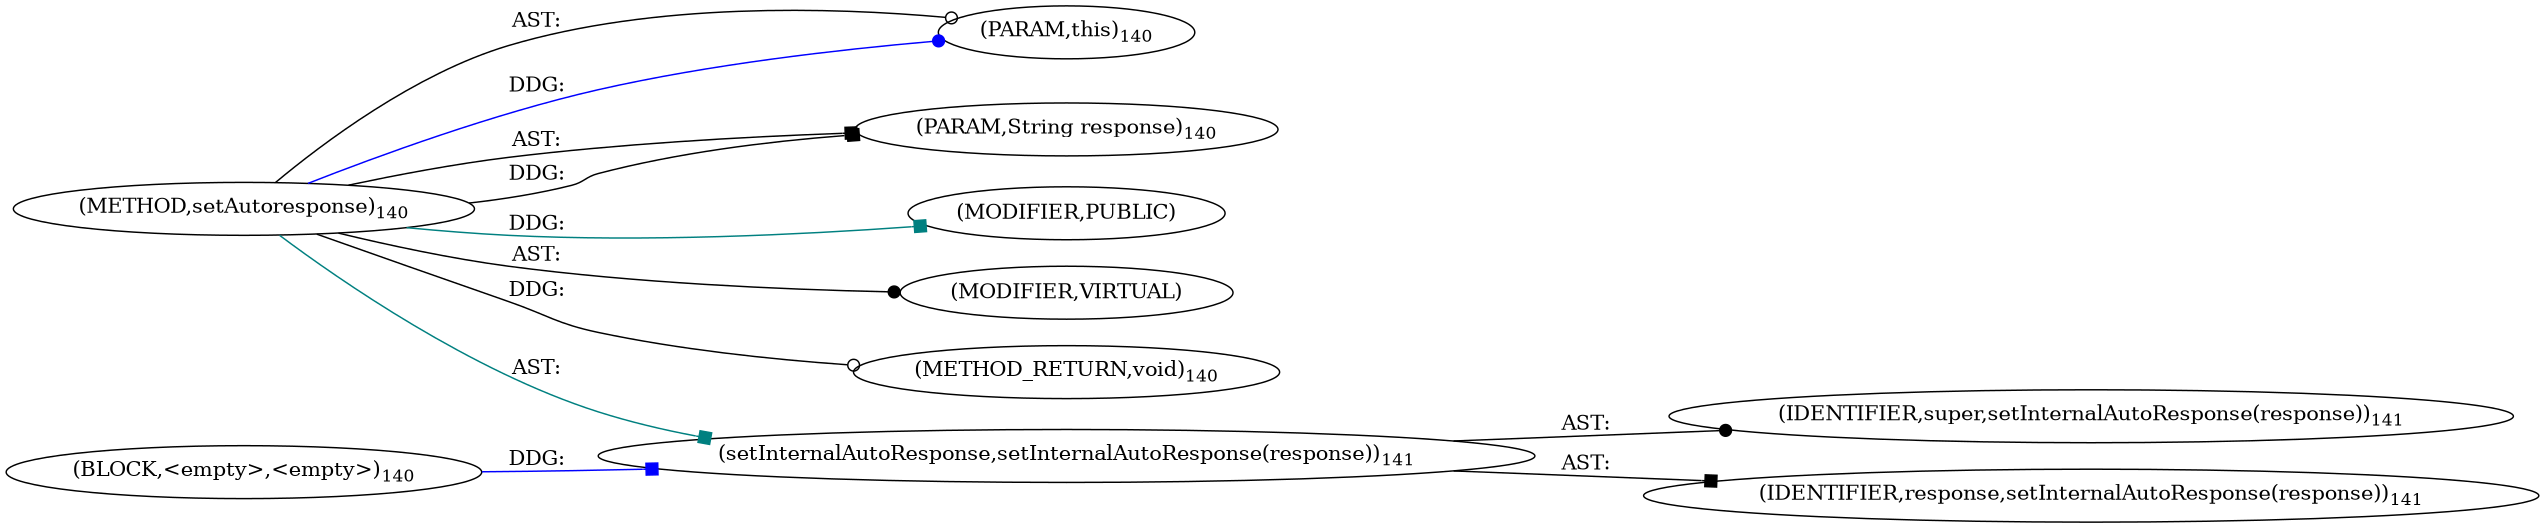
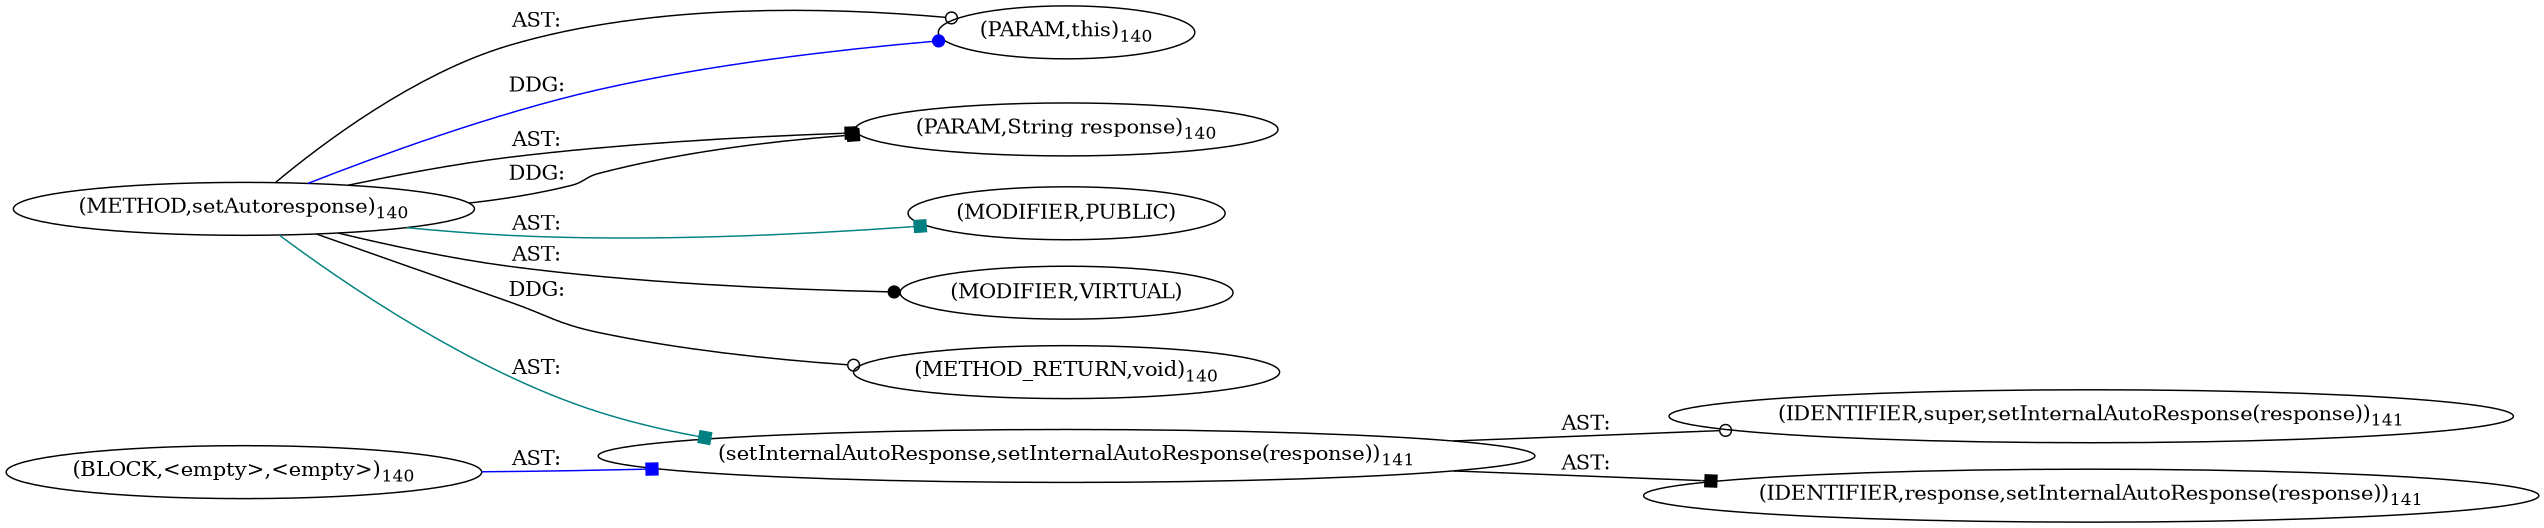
edge "(METHOD,setAutoresponse)" -> "(MODIFIER,PUBLIC)": label "DDG: " -> "AST: "
edge "(setInternalAutoResponse,setInternalAutoResponse(response))" -> "(IDENTIFIER,super,setInternalAutoResponse(response))": arrowhead dot -> odot
edge "(BLOCK,<empty>,<empty>)" -> "(setInternalAutoResponse,setInternalAutoResponse(response))": label "DDG: " -> "AST: "
